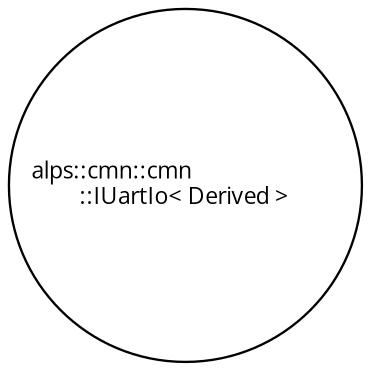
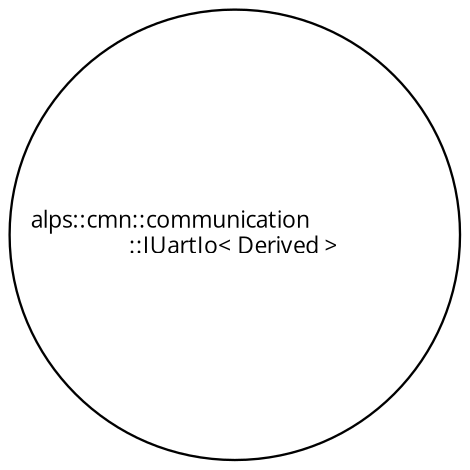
node "alps::cmn::cmn ::IUartIo< Derived >": label "alps::cmn::cmn ::IUartIo< Derived >" -> "alps::cmn::communication ::IUartIo< Derived >"
